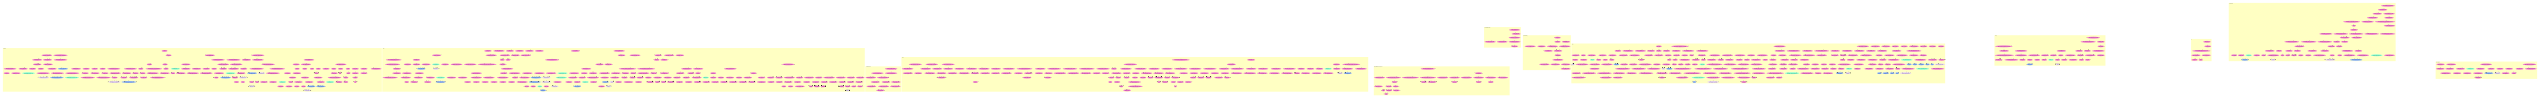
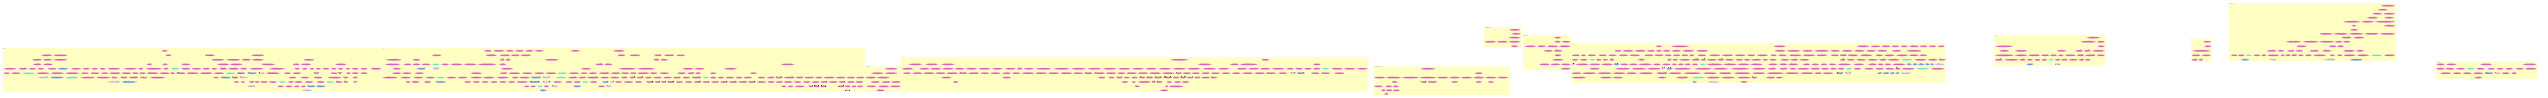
node "is2graph_matrixcat": removed
node "isleftideal_subgroup_intersection": fillcolor #7fffd4 -> #f070d1
